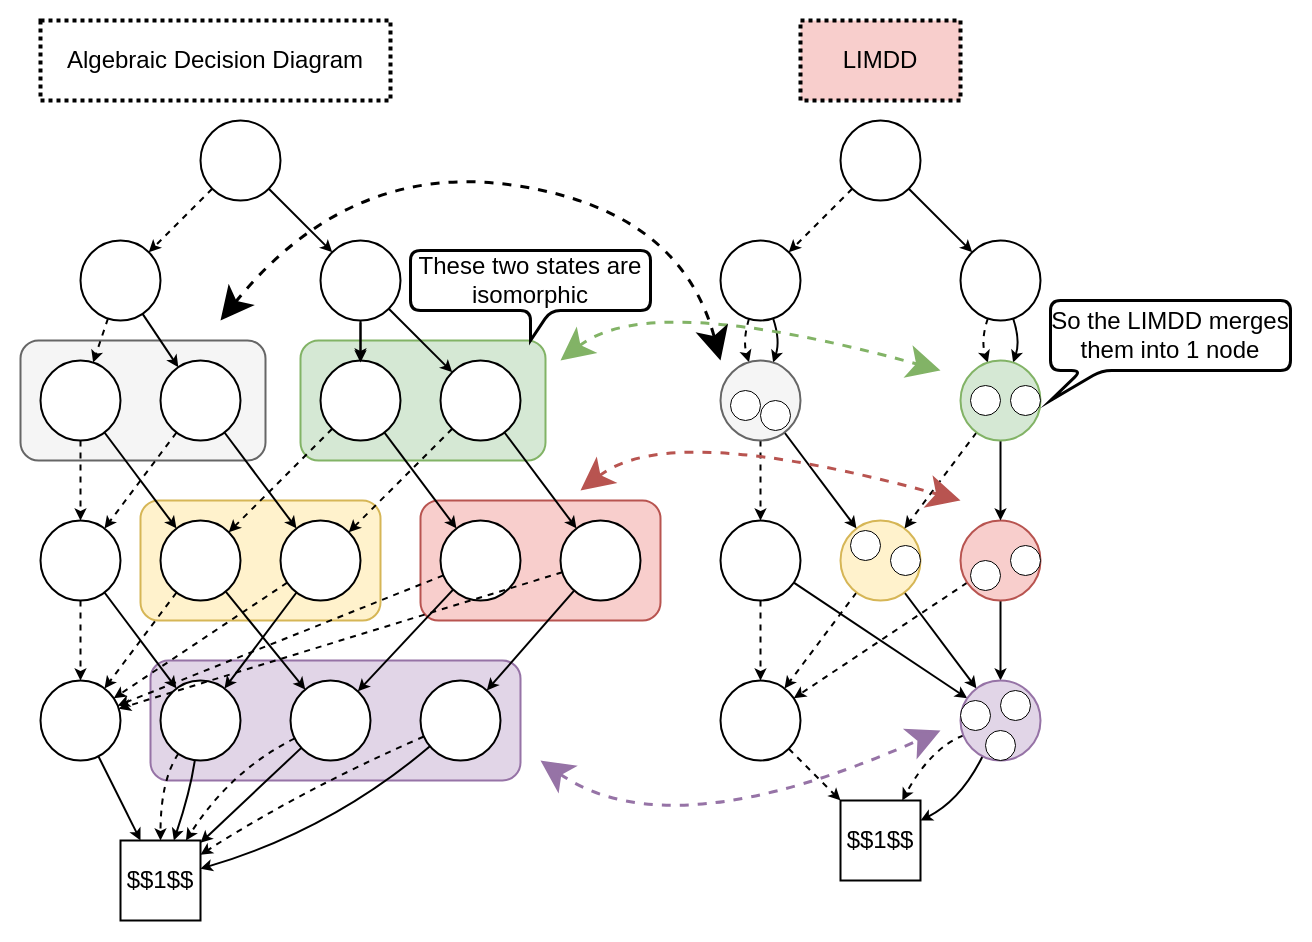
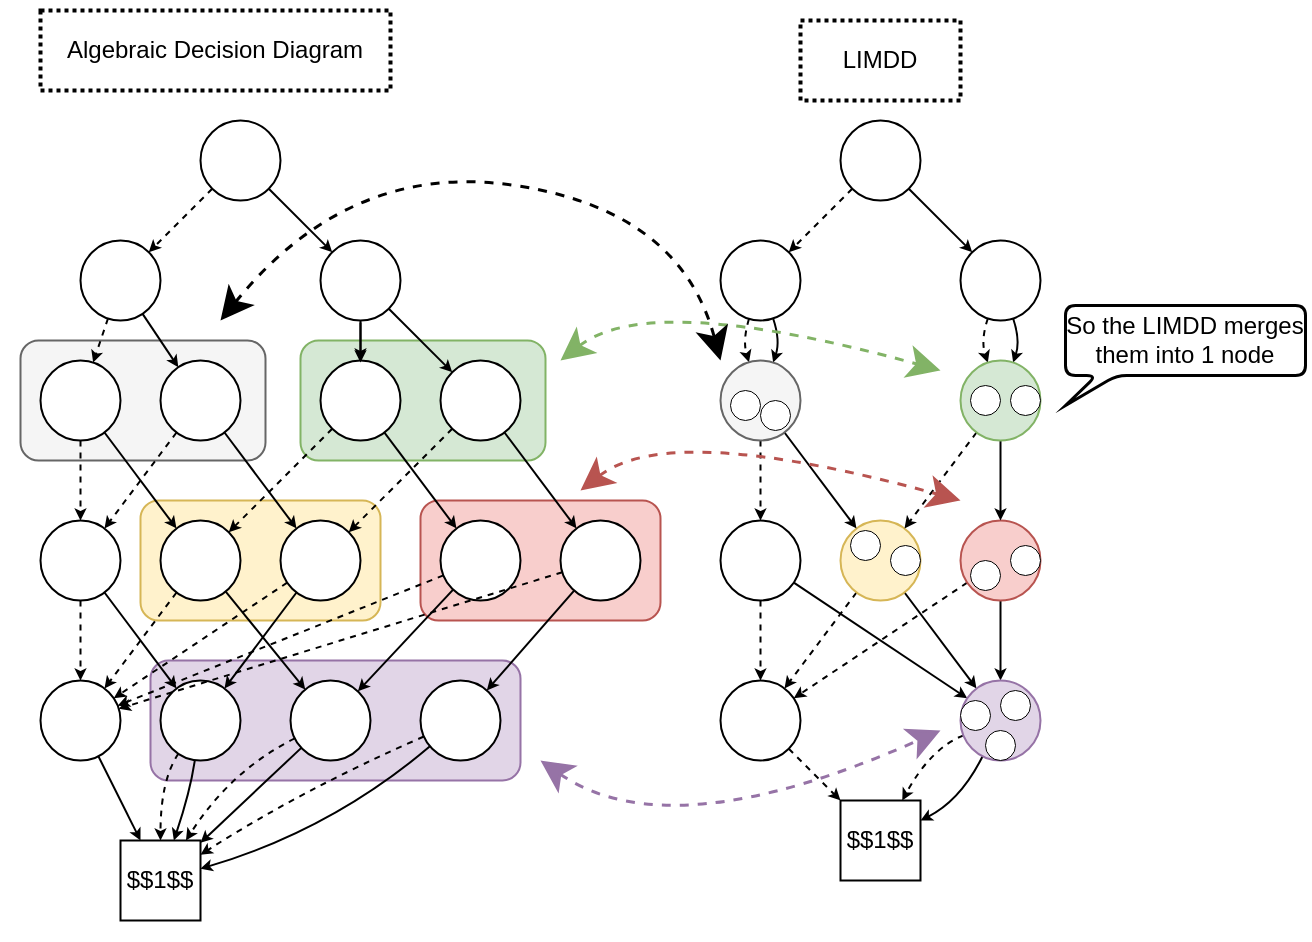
node "Algebraic Decision Diagram": moved (216, 61) -> (216, 51)
node "LIMDD": fillcolor #f8cecc -> #ffffff
node "These two states are isomorphic": removed
node "So the LIMDD merges them into 1 node": moved (1171, 351) -> (1186, 356)
